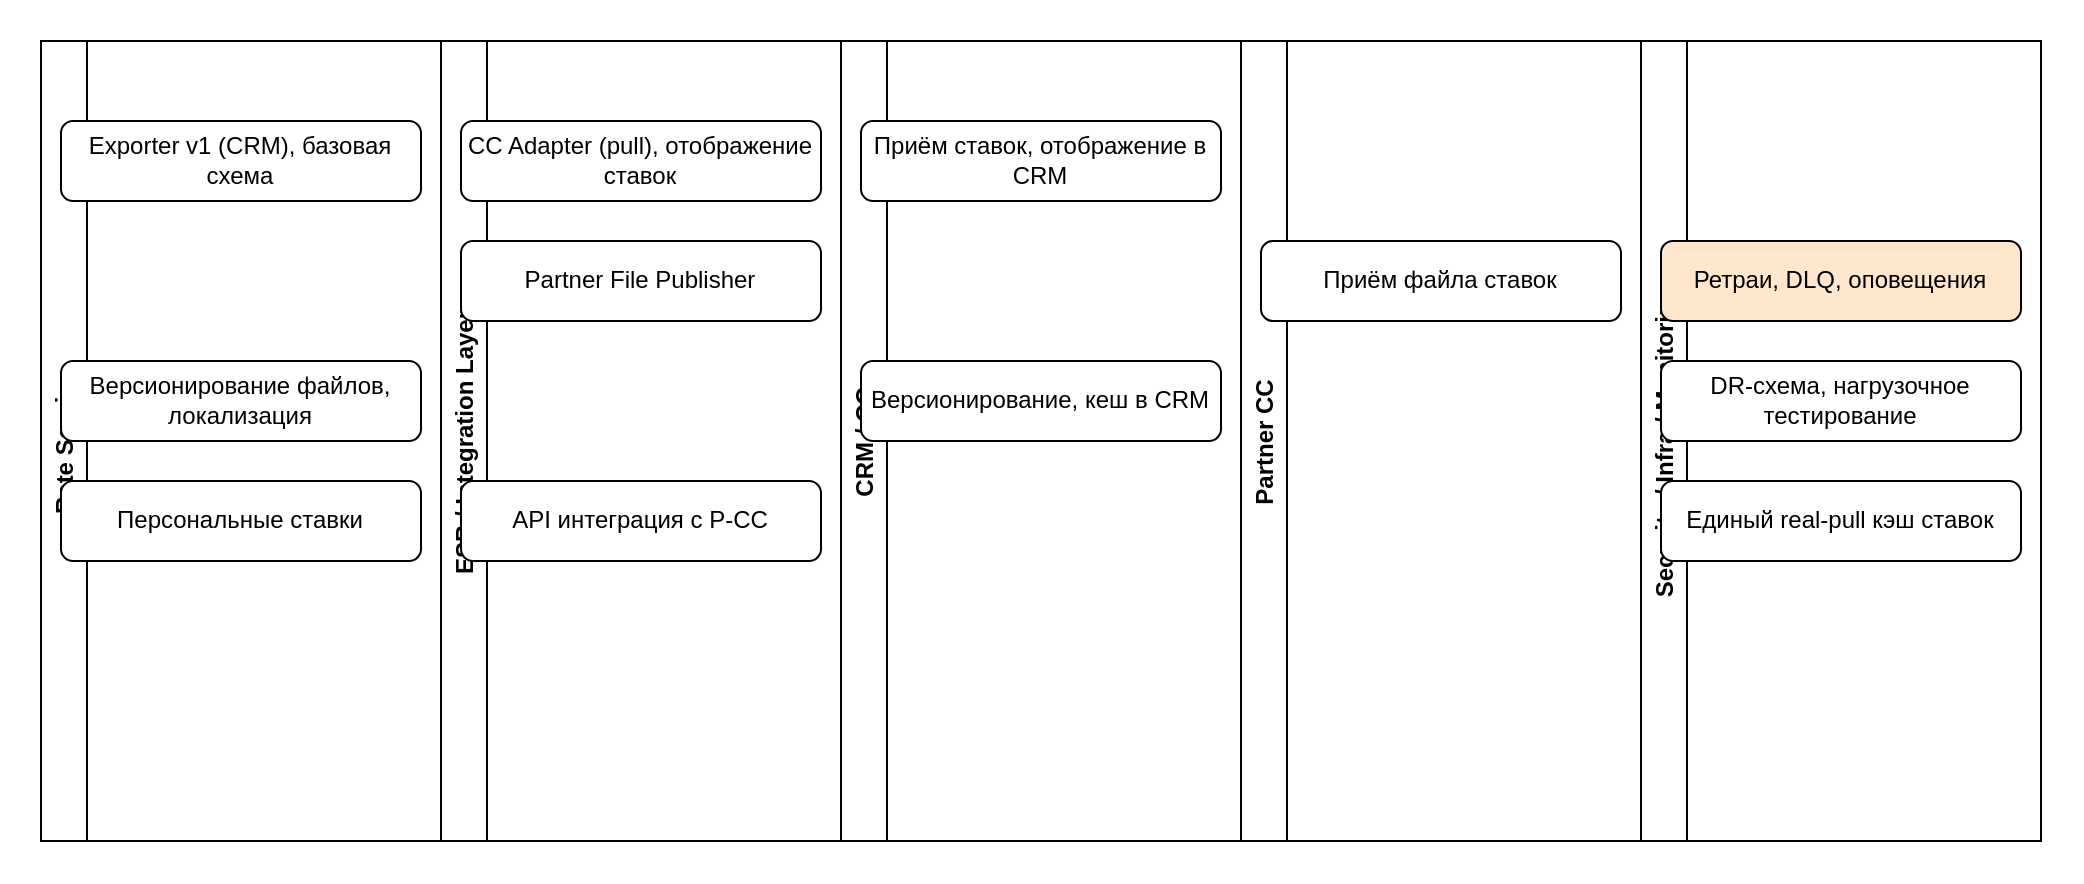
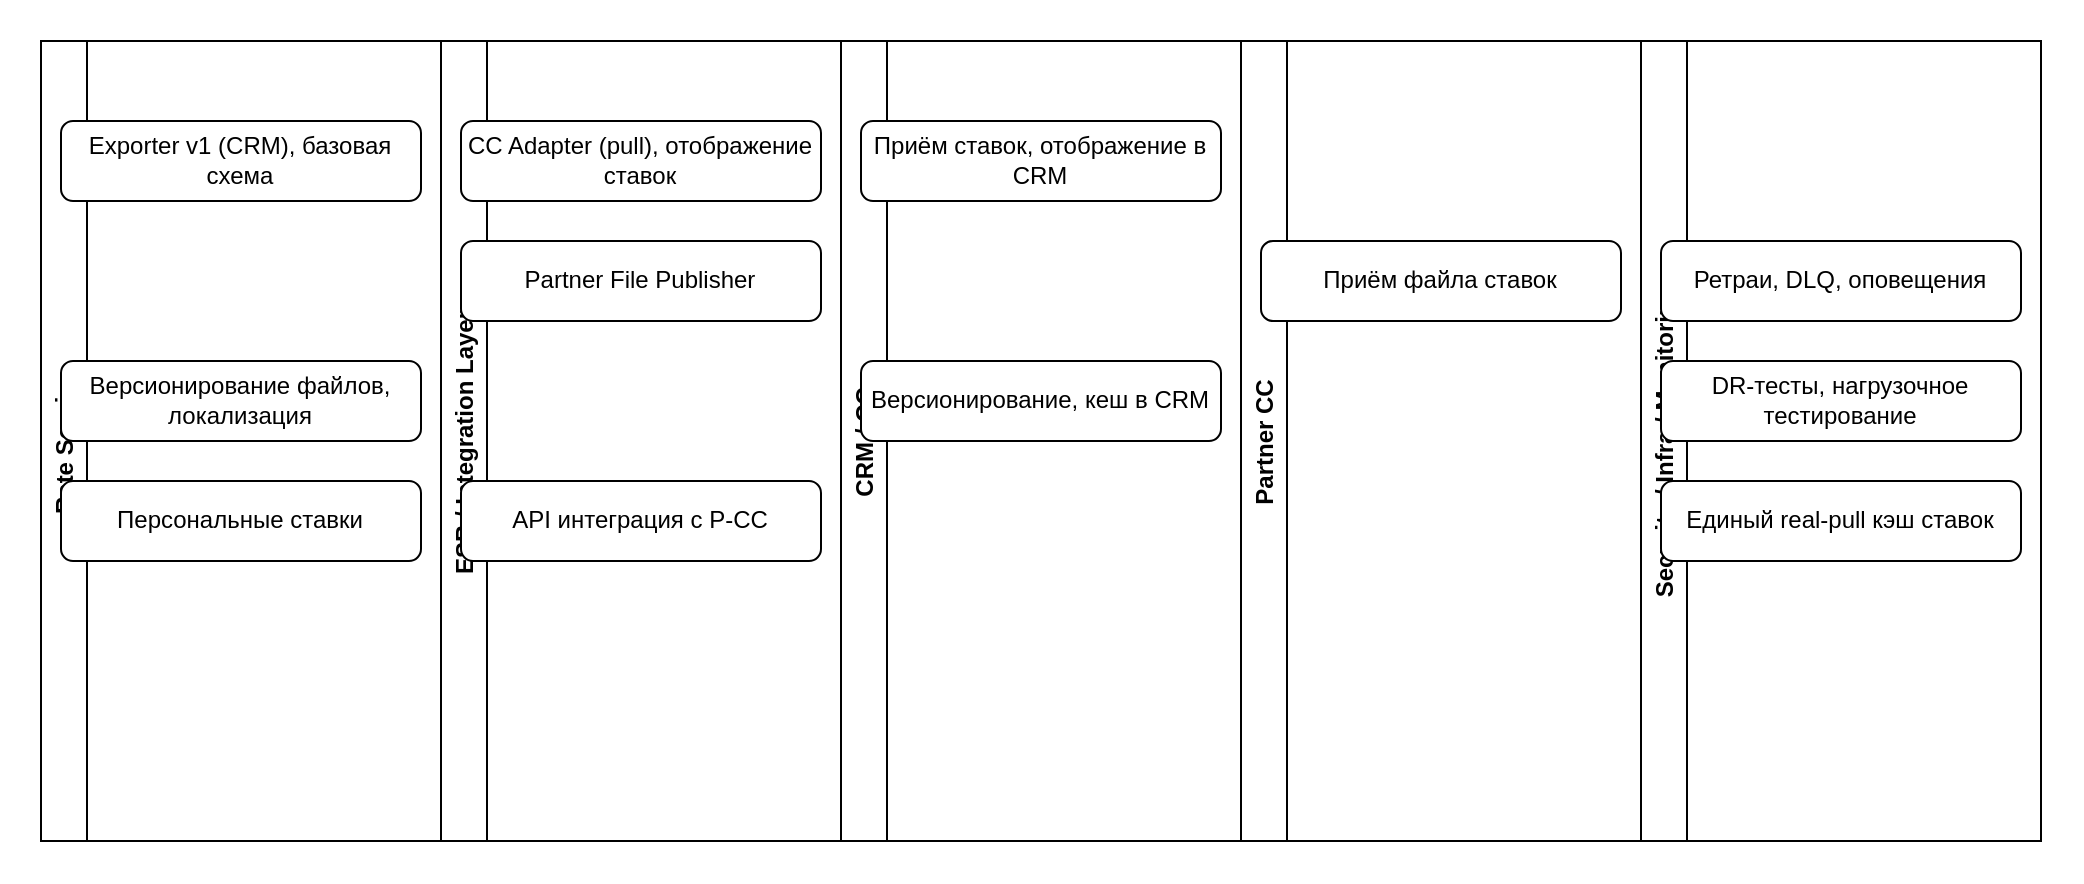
node "Ретраи, DLQ, оповещения": fillcolor #ffe6cc -> #ffffff
node "DR-схема, нагрузочное тестирование": label "DR-схема, нагрузочное тестирование" -> "DR-тесты, нагрузочное тестирование"
